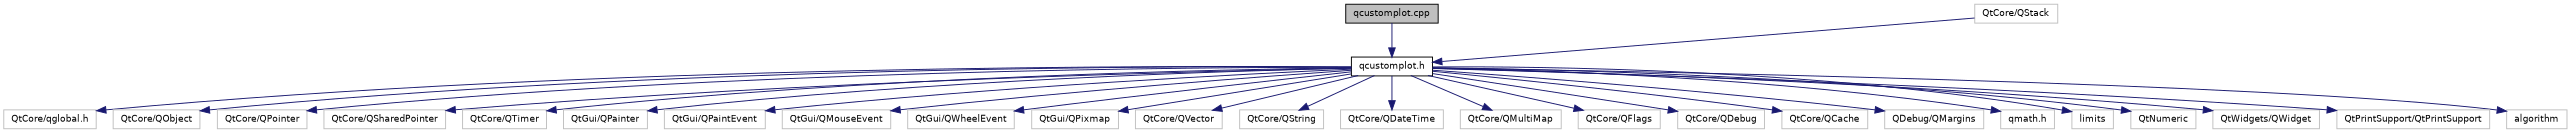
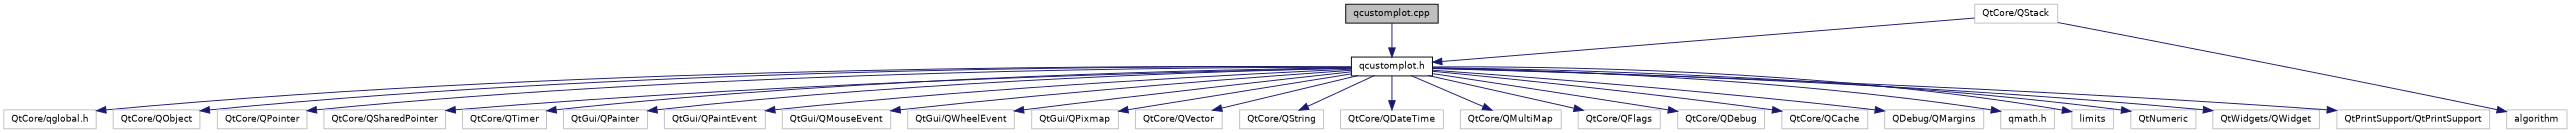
edge "qcustomplot.h" -> "algorithm": now "QtCore/QStack" -> "algorithm"
